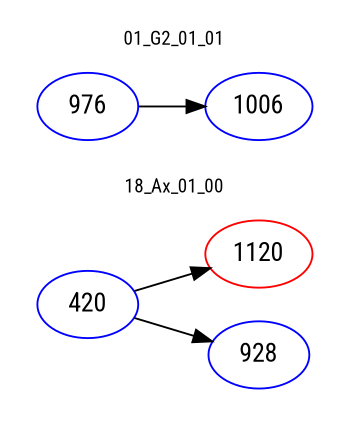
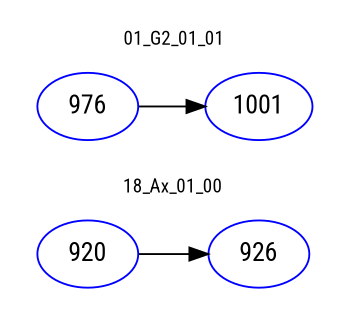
node "1006": label "1006" -> "1001"
node "1120": removed
node "420": label "420" -> "920"
node "928": label "928" -> "926"
